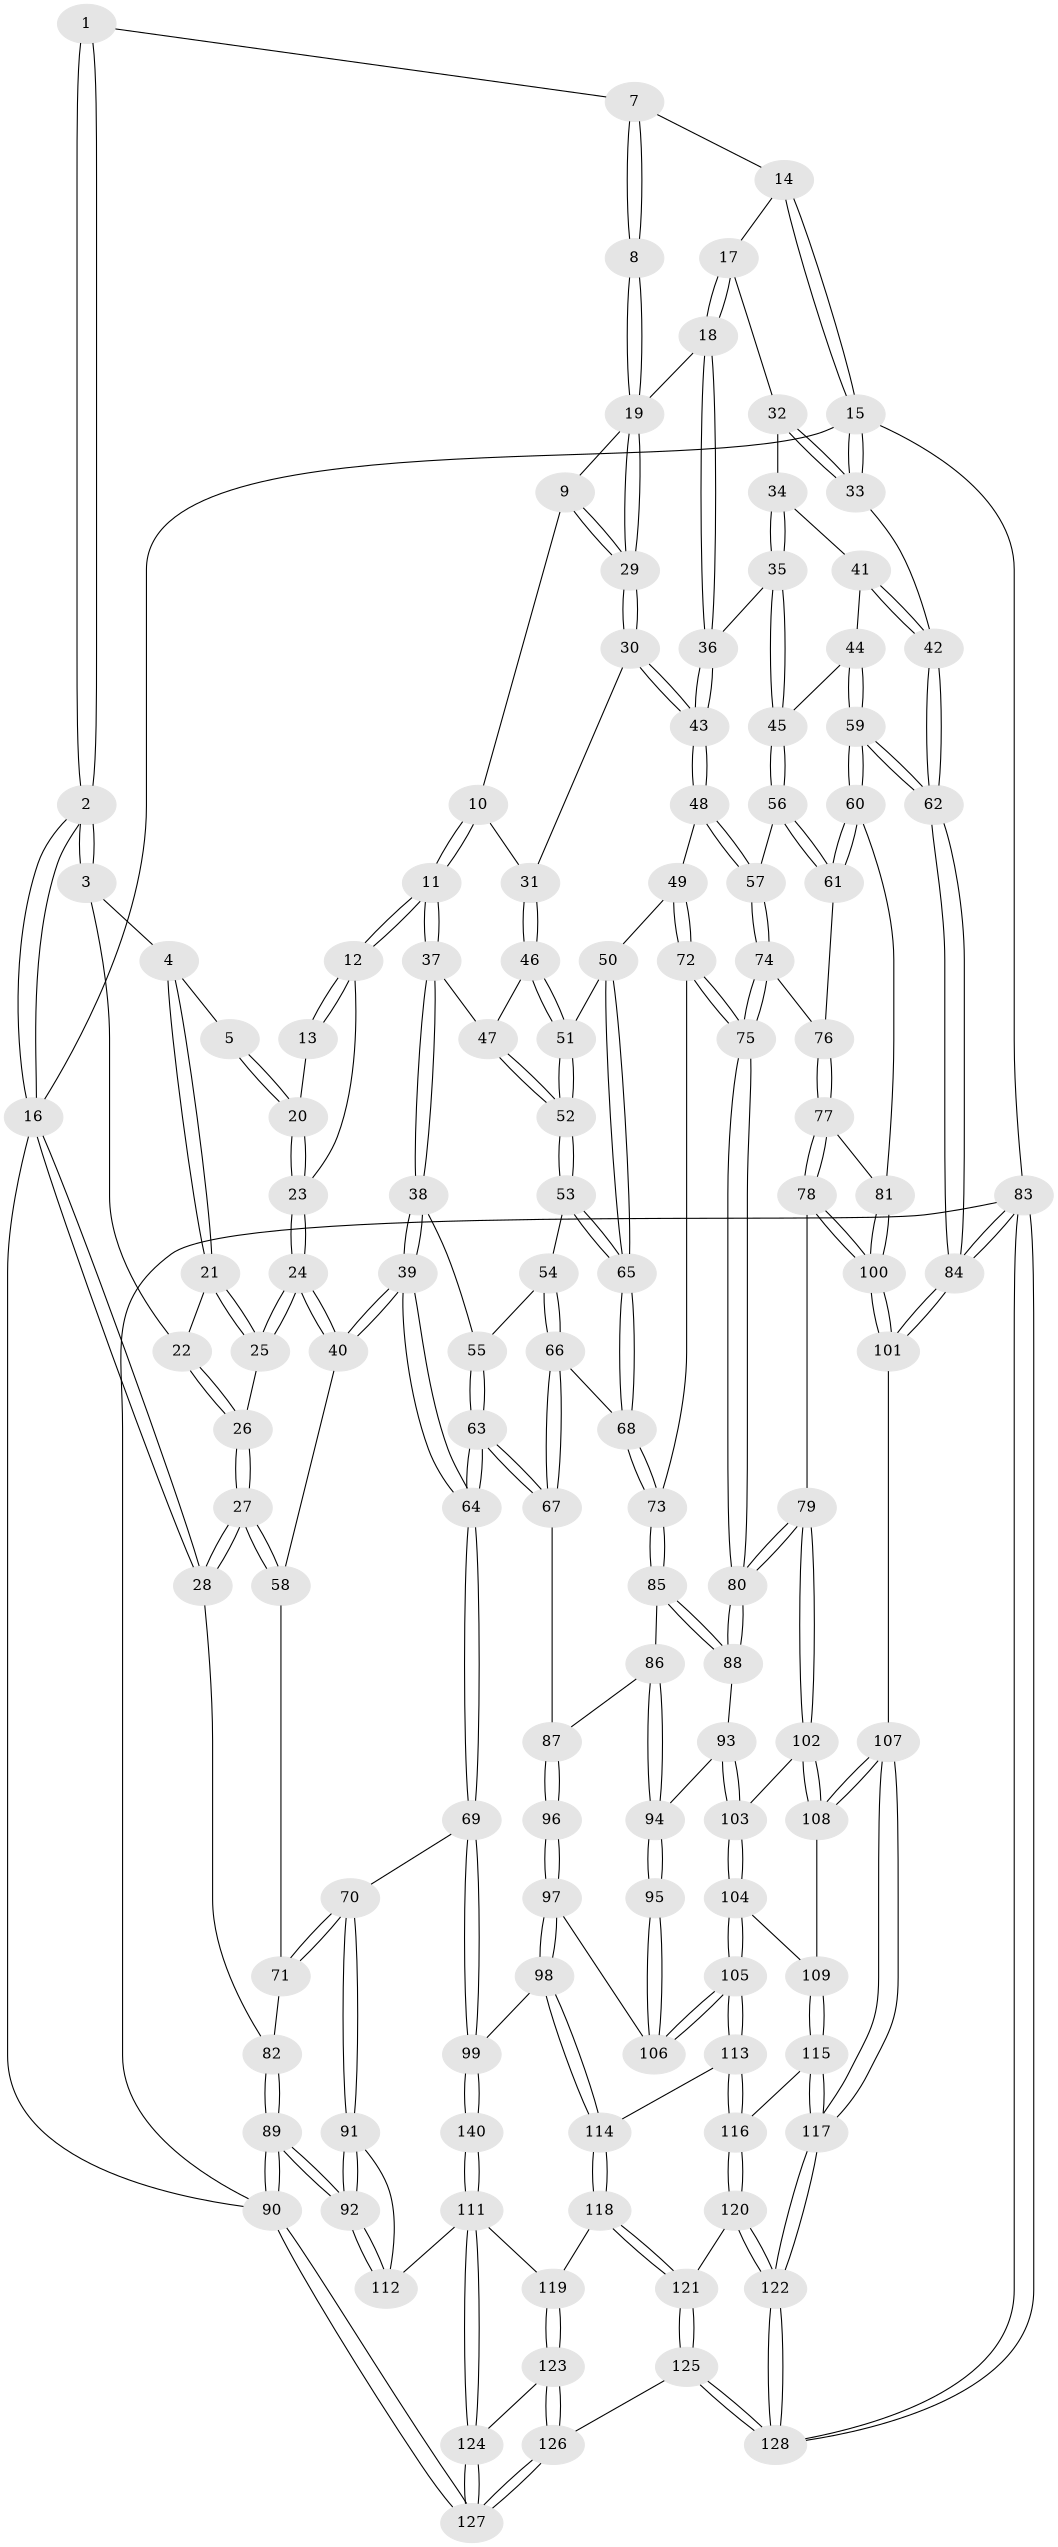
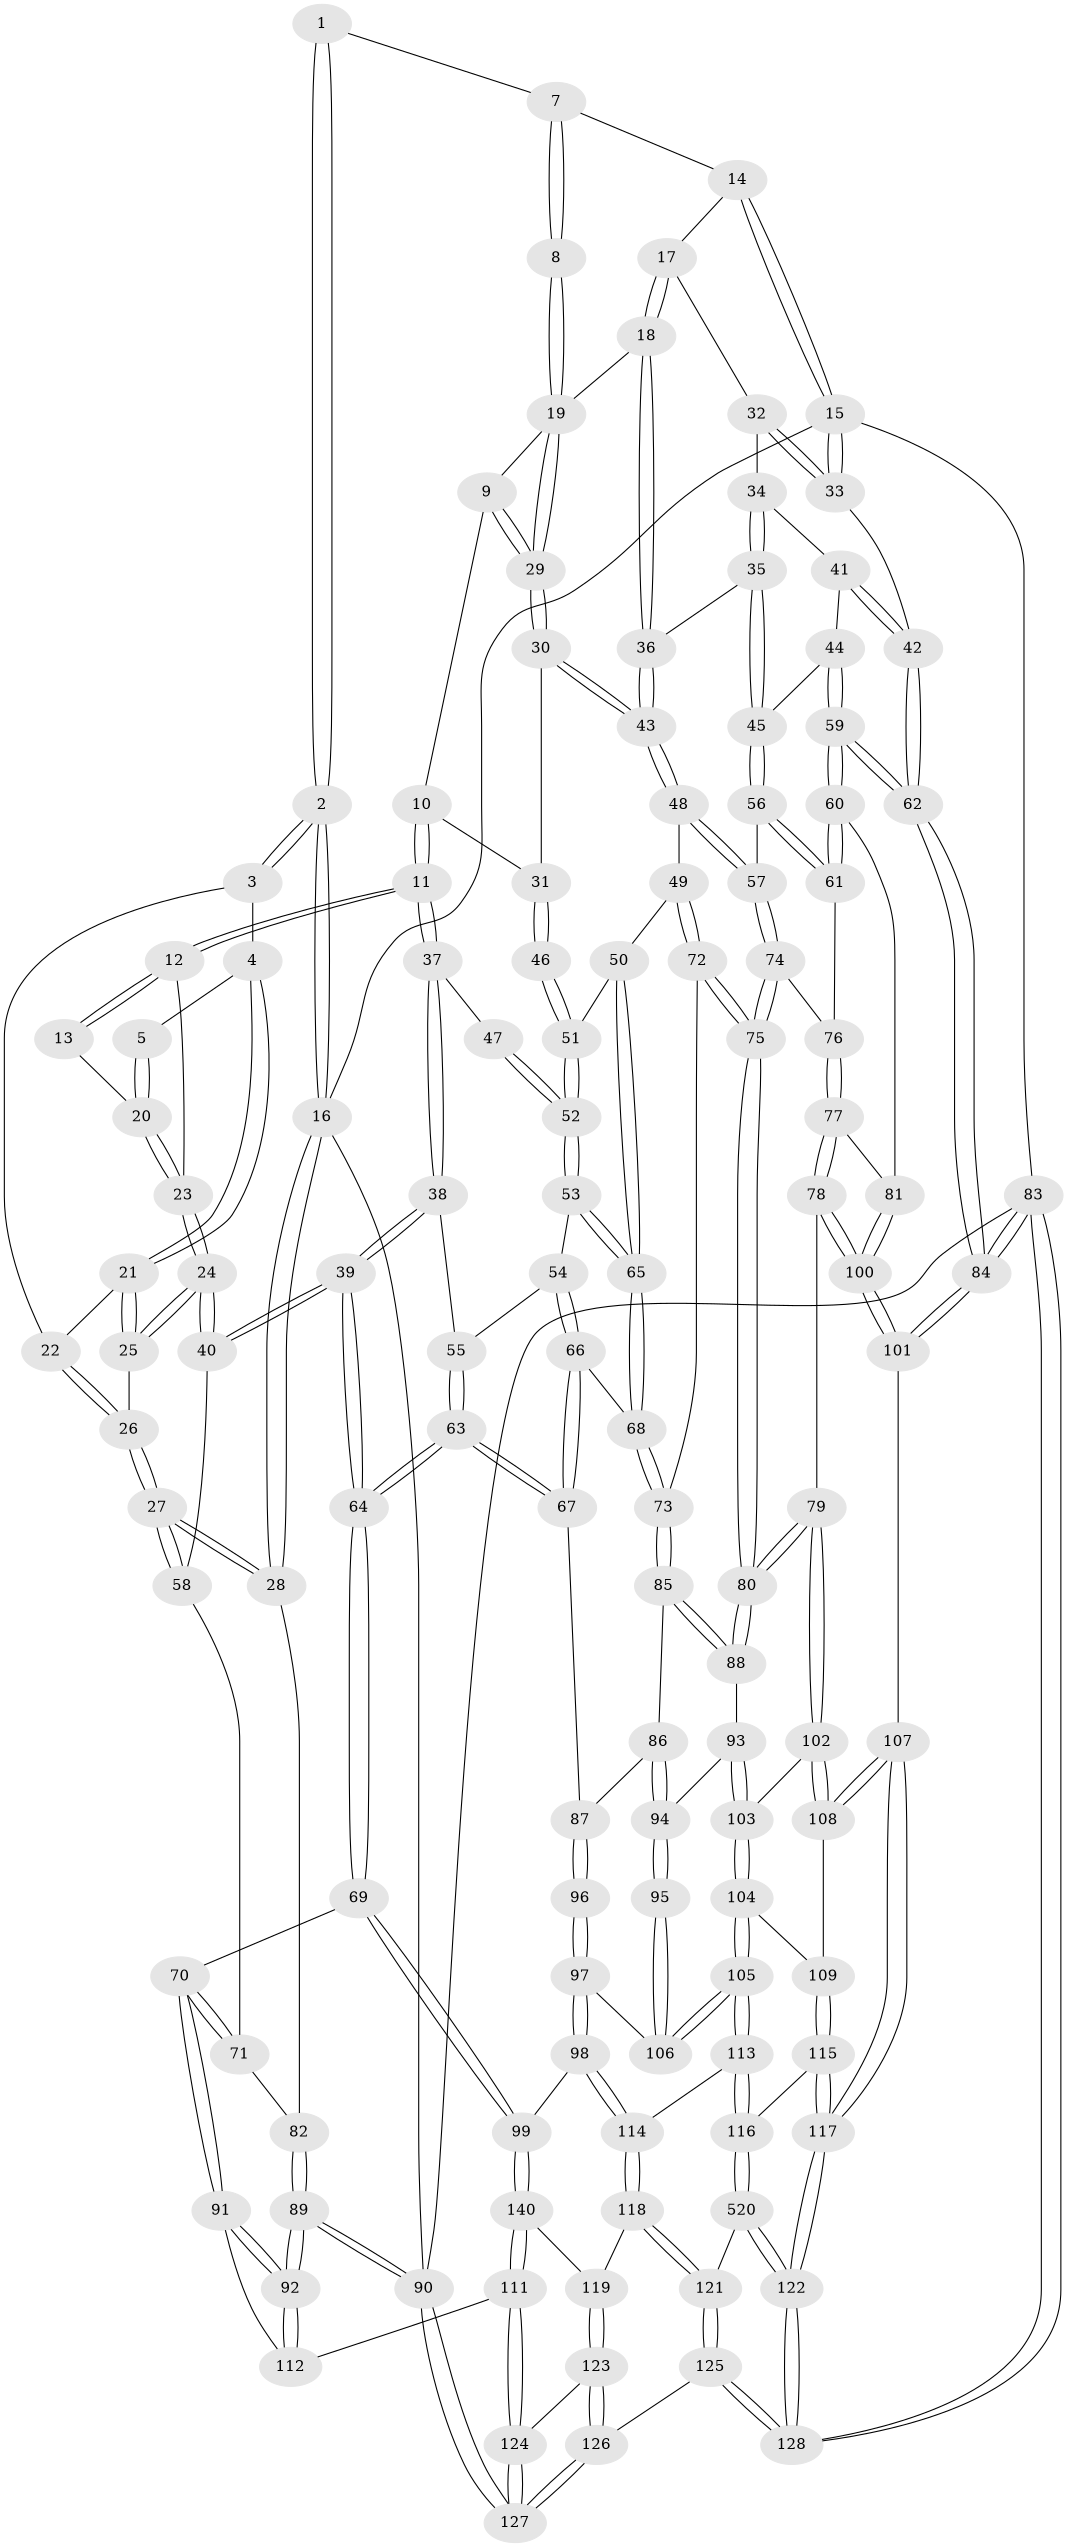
edge "46" -- "47": removed
node "120": label "120" -> "520"
edge "111" -- "119": now "140" -- "119"
